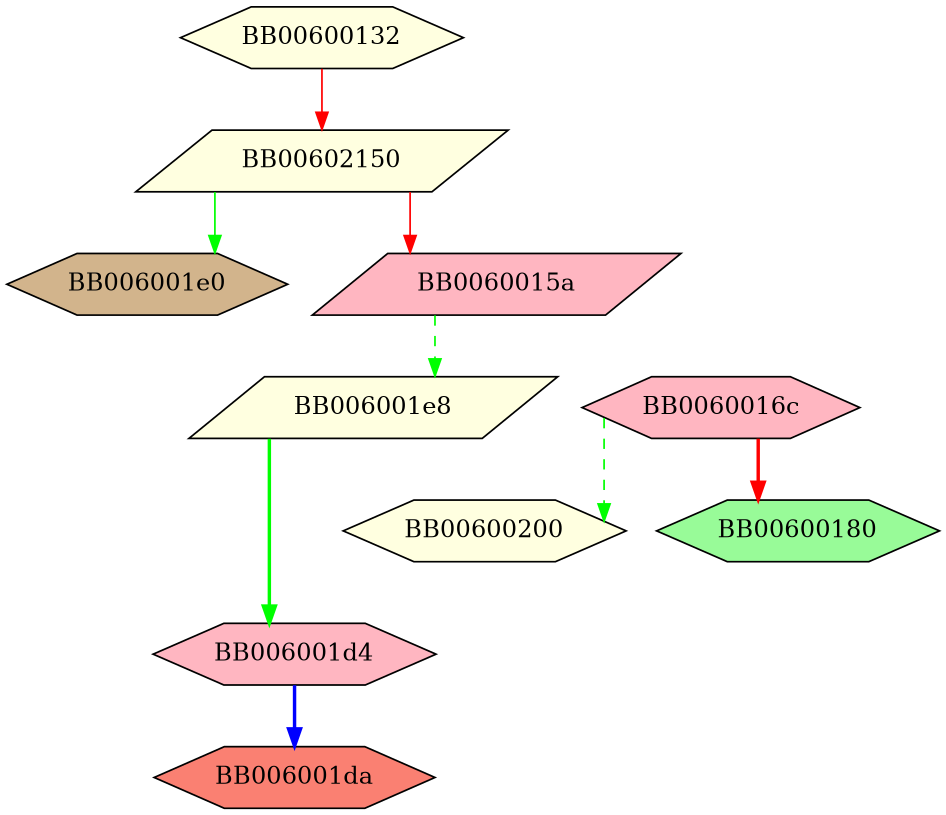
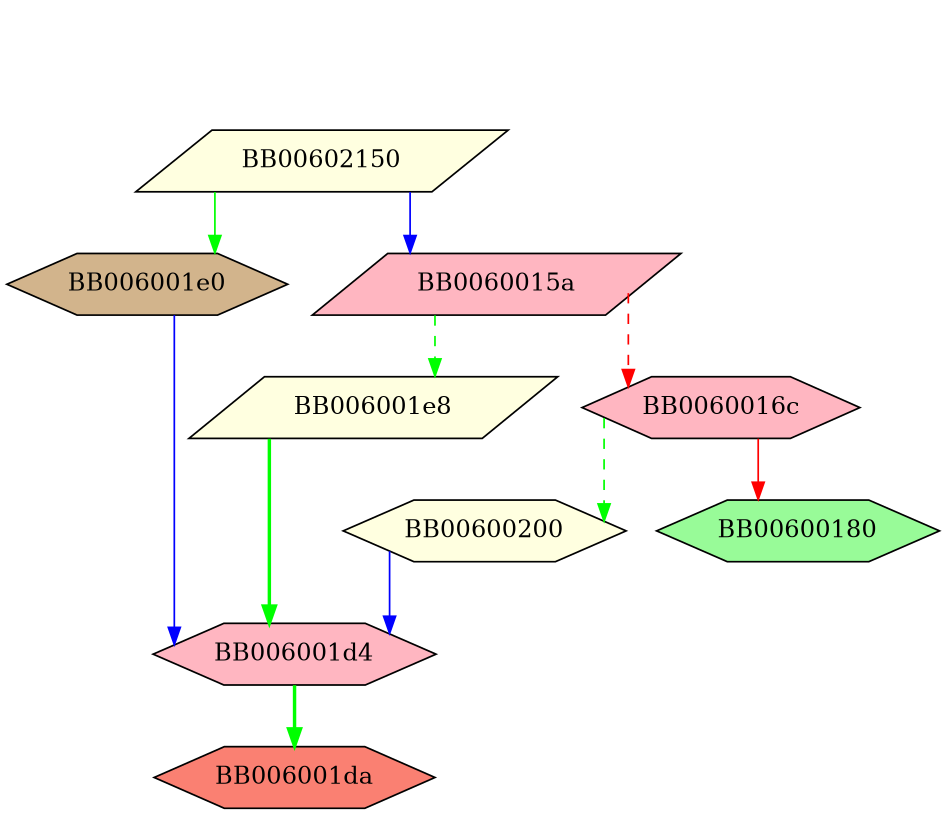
node "BB00600132": removed
edge "BB00602150" -> "BB0060015a": color red -> blue
edge "BB0060015a" -> "BB0060016c": added
edge "BB0060016c" -> "BB00600180": style bold -> solid
edge "BB006001e0" -> "BB006001d4": added
edge "BB00600200" -> "BB006001d4": added
edge "BB006001d4" -> "BB006001da": color blue -> green
